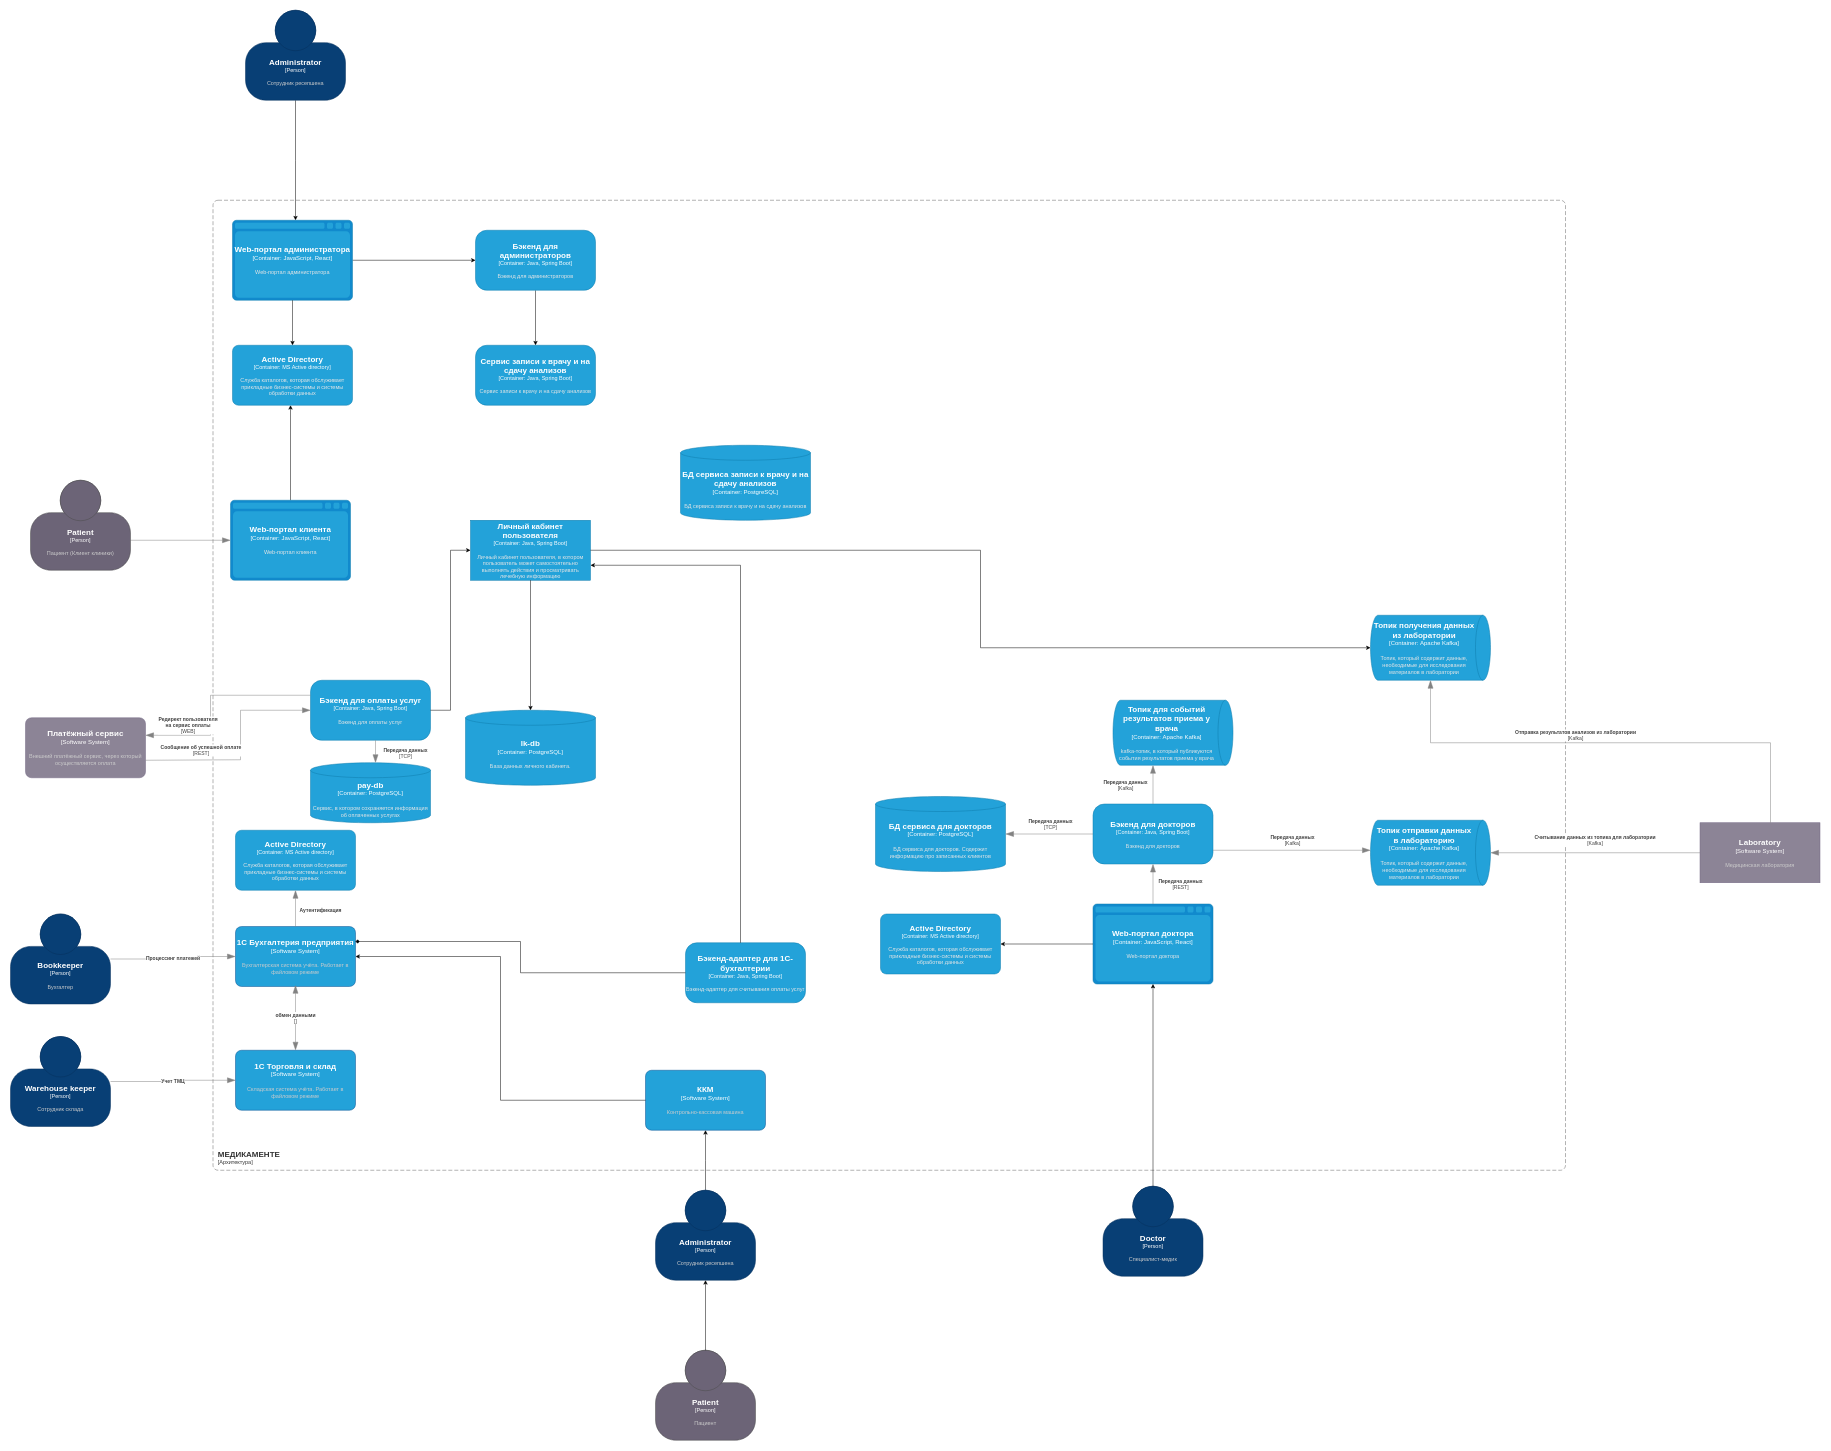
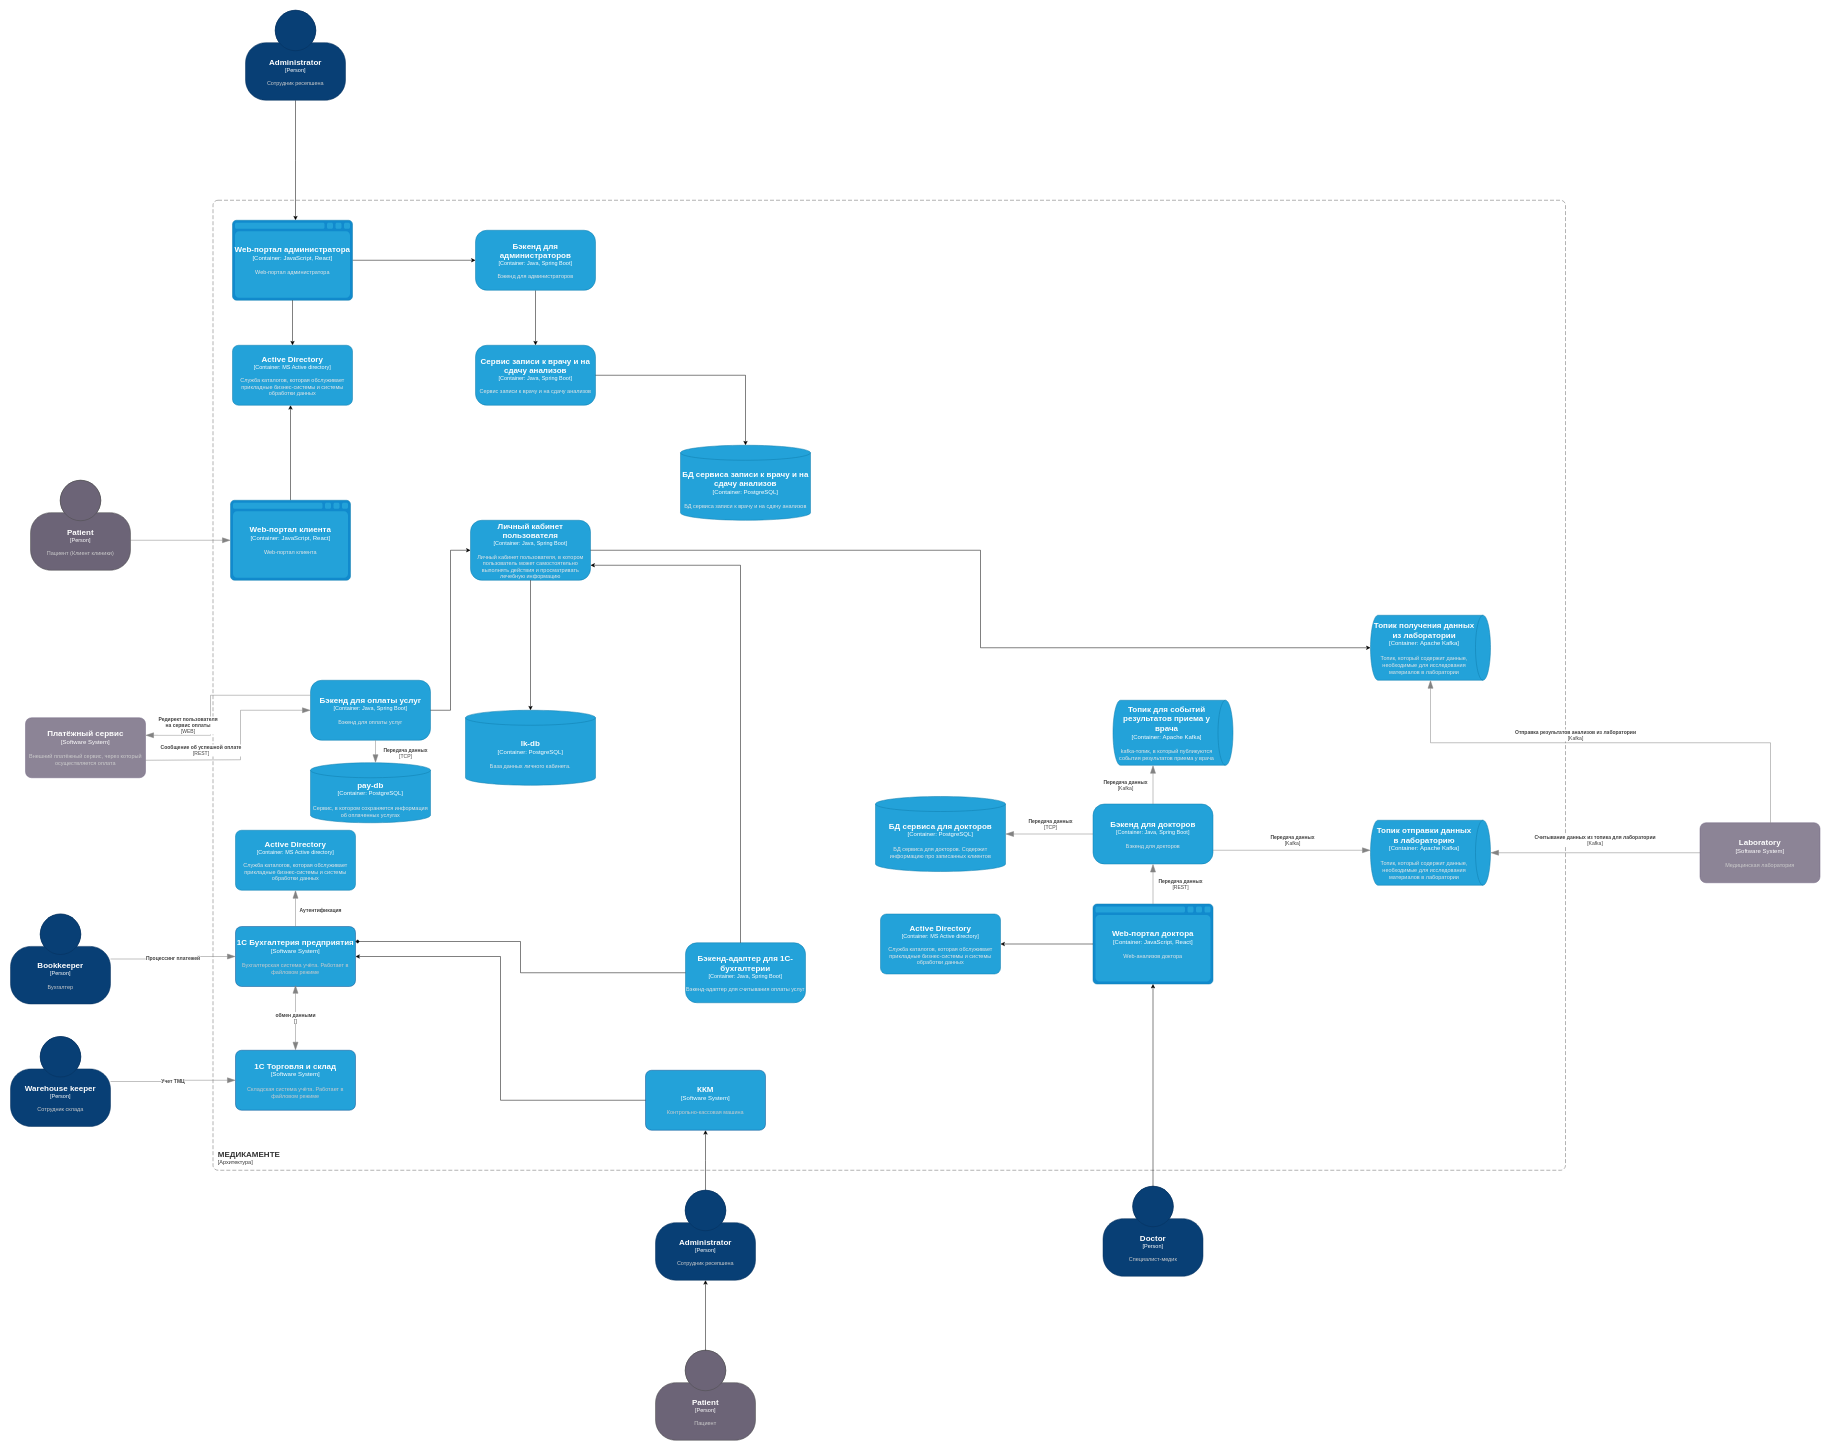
edge "Сервис записи к врачу и на сдачу анализов [Container: Java, Spring Boot] Сервис записи к врачу и на сдачу анализов" -> "БД сервиса записи к врачу и на сдачу анализов [Container: PostgreSQL] БД сервиса записи к врачу и на сдачу анализов": added
node "Личный кабинет пользователя [Container: Java, Spring Boot] Личный кабинет пользователя, в котором пользователь может самостоятельно выполнять действия и просматривать лечебную информацию": shape rectangle -> rounded rectangle
node "Laboratory [Software System] Медицинская лаборатория": shape rectangle -> rounded rectangle
node "Web-портал доктора [Container: JavaScript, React] Web-портал доктора": label "Web-портал доктора [Container: JavaScript, React] Web-портал доктора" -> "Web-портал доктора [Container: JavaScript, React] Web-анализов доктора"
